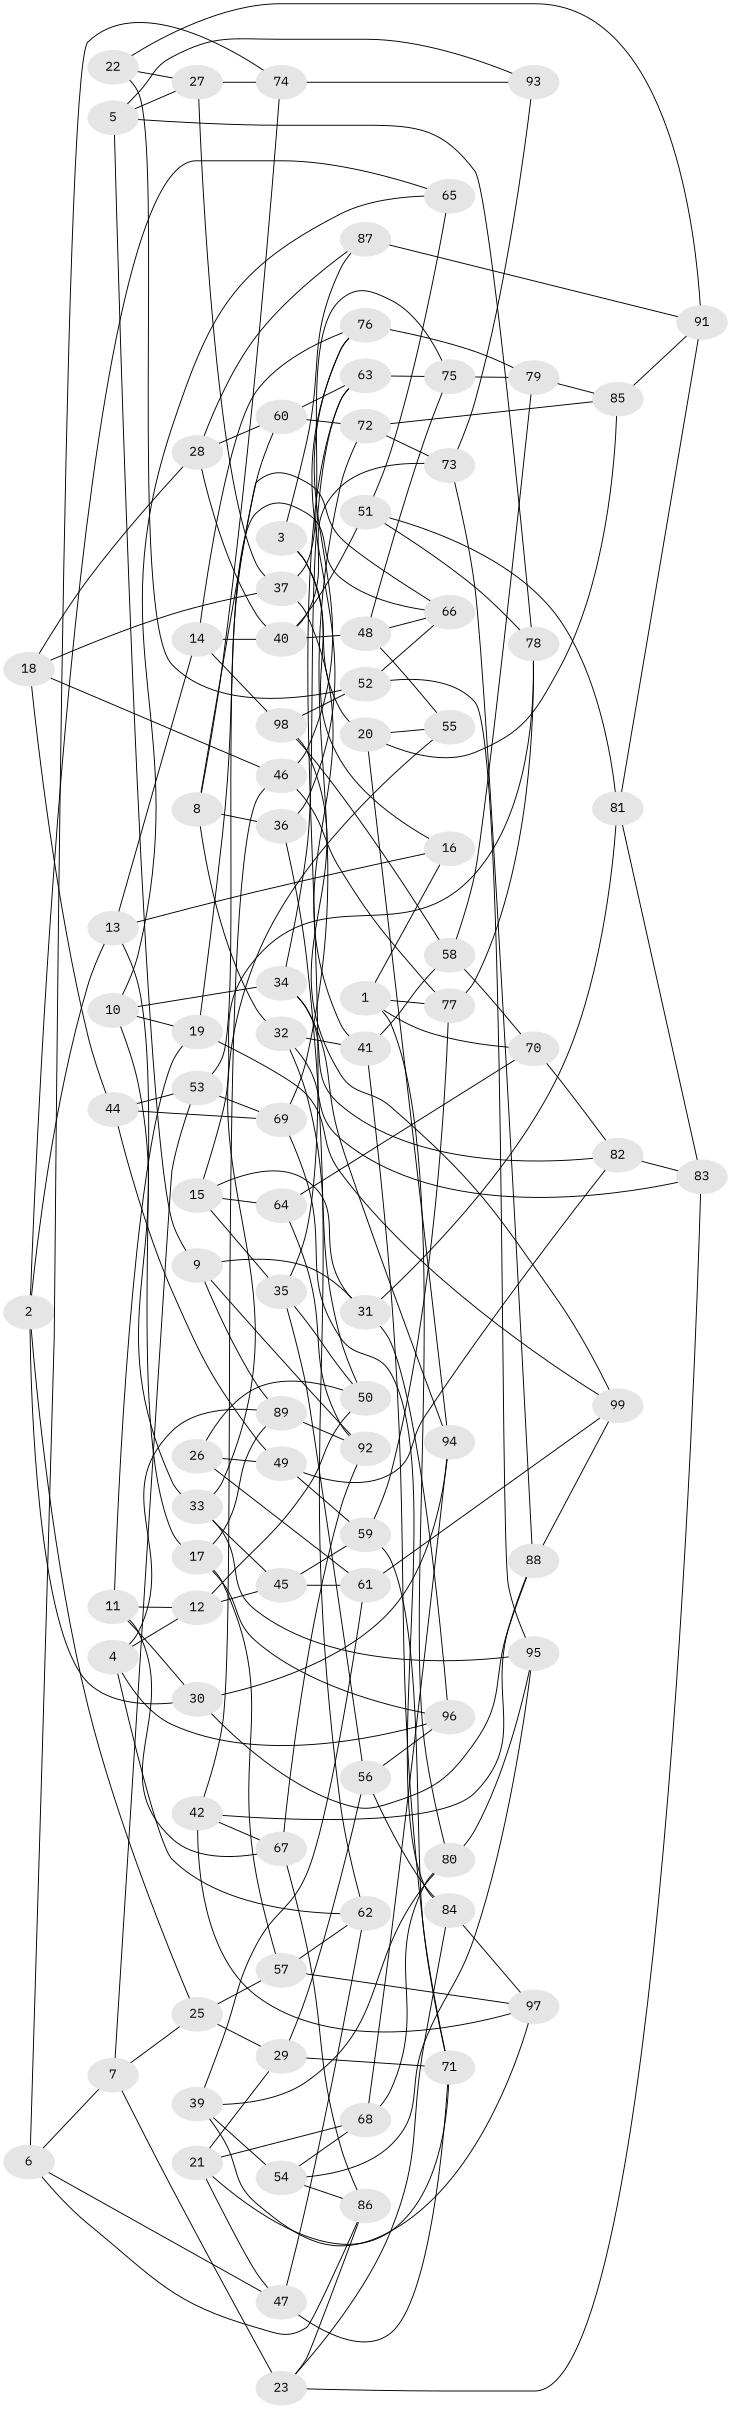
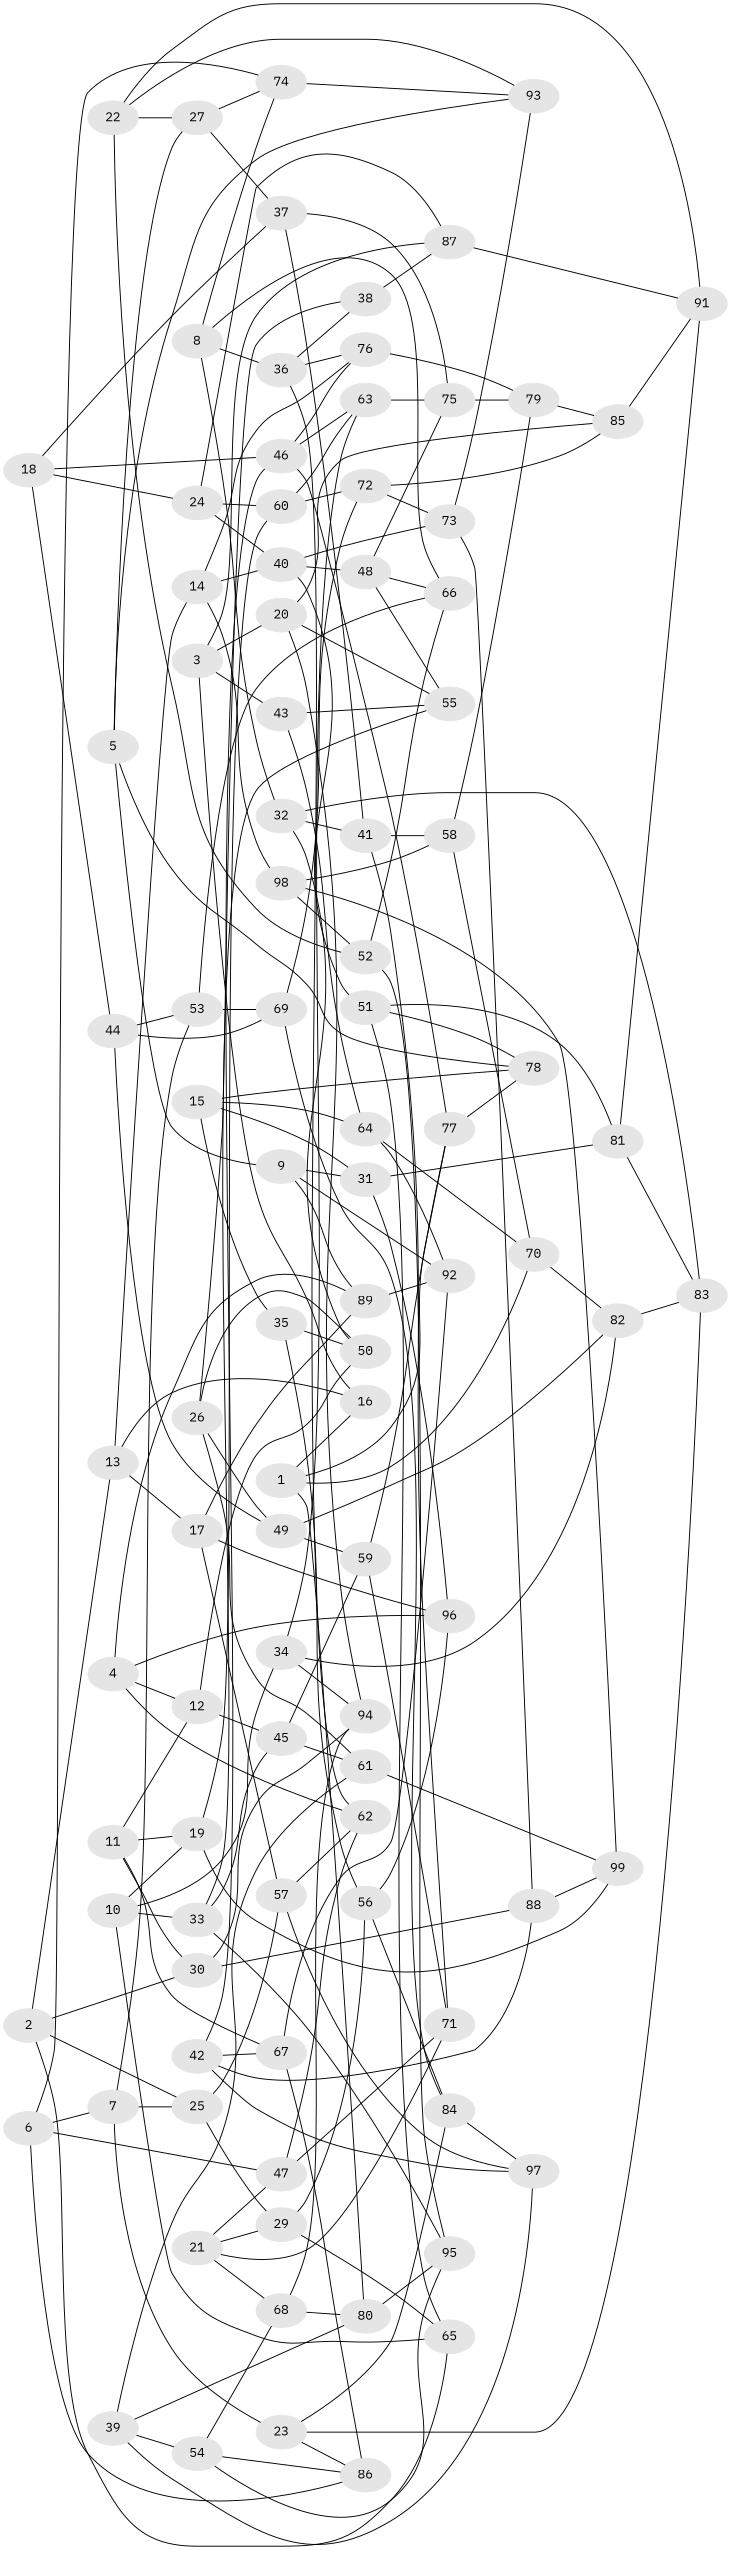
edge "93" -- "22": added
node "38": added
node "28": label "28" -> "24"
node "43": added
edge "63" -- "35": now "63" -- "46"
edge "29" -- "71": now "29" -- "65"
